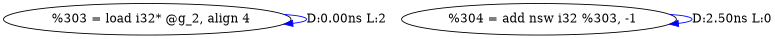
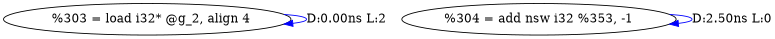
node "%304 = add nsw i32 %303, -1": label "%304 = add nsw i32 %303, -1" -> "%304 = add nsw i32 %353, -1"
